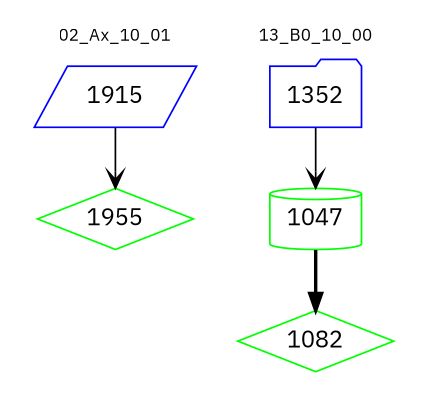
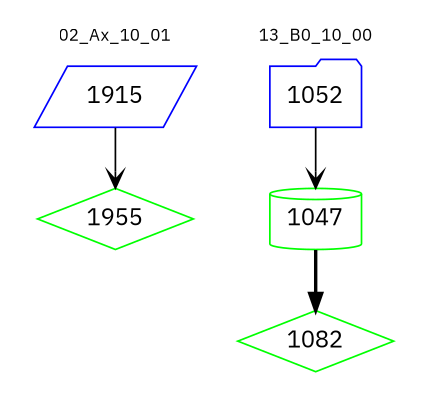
node "1352": label "1352" -> "1052"
